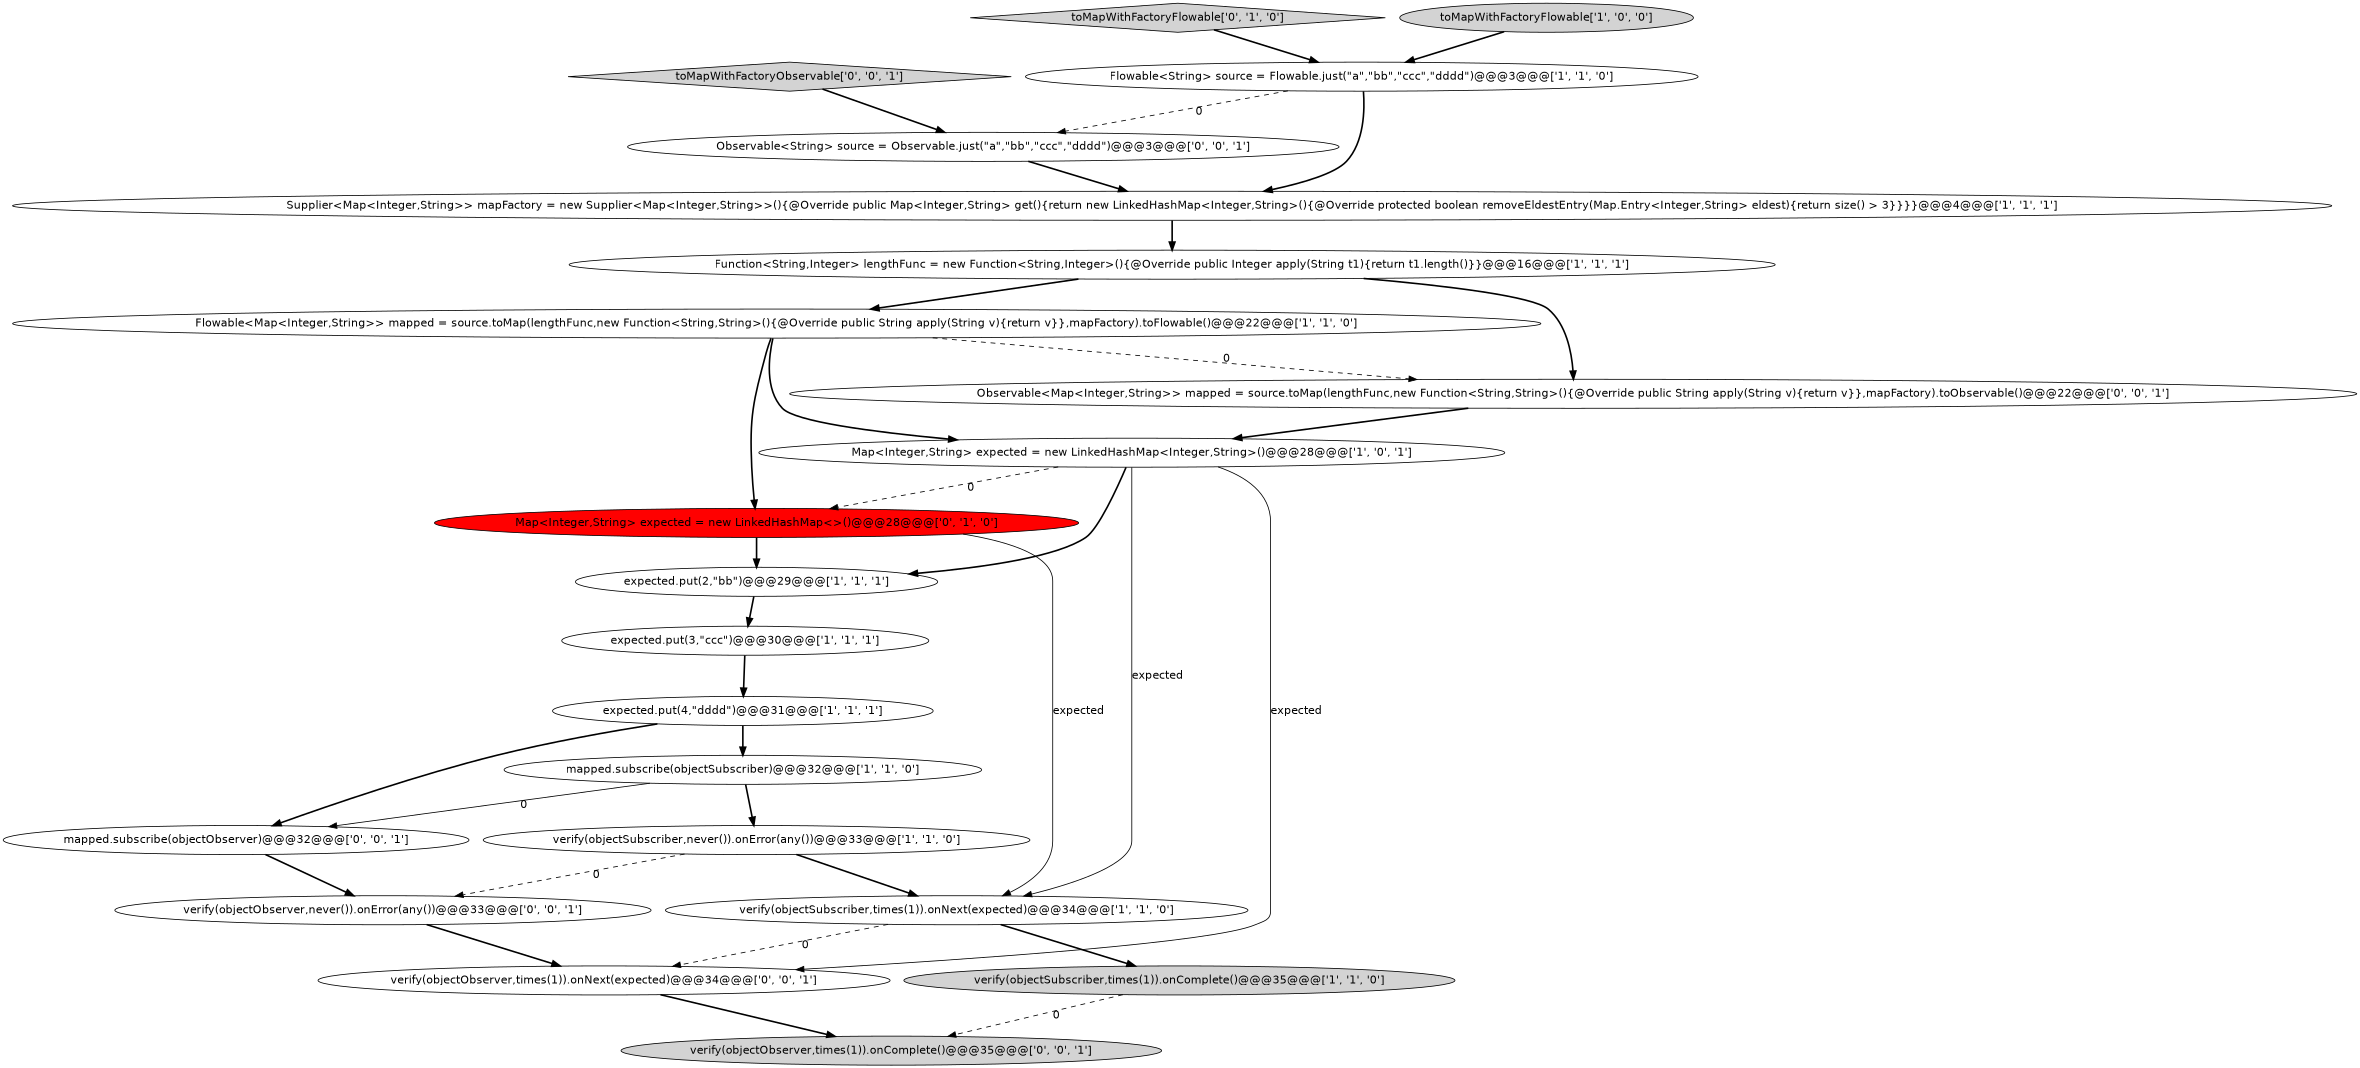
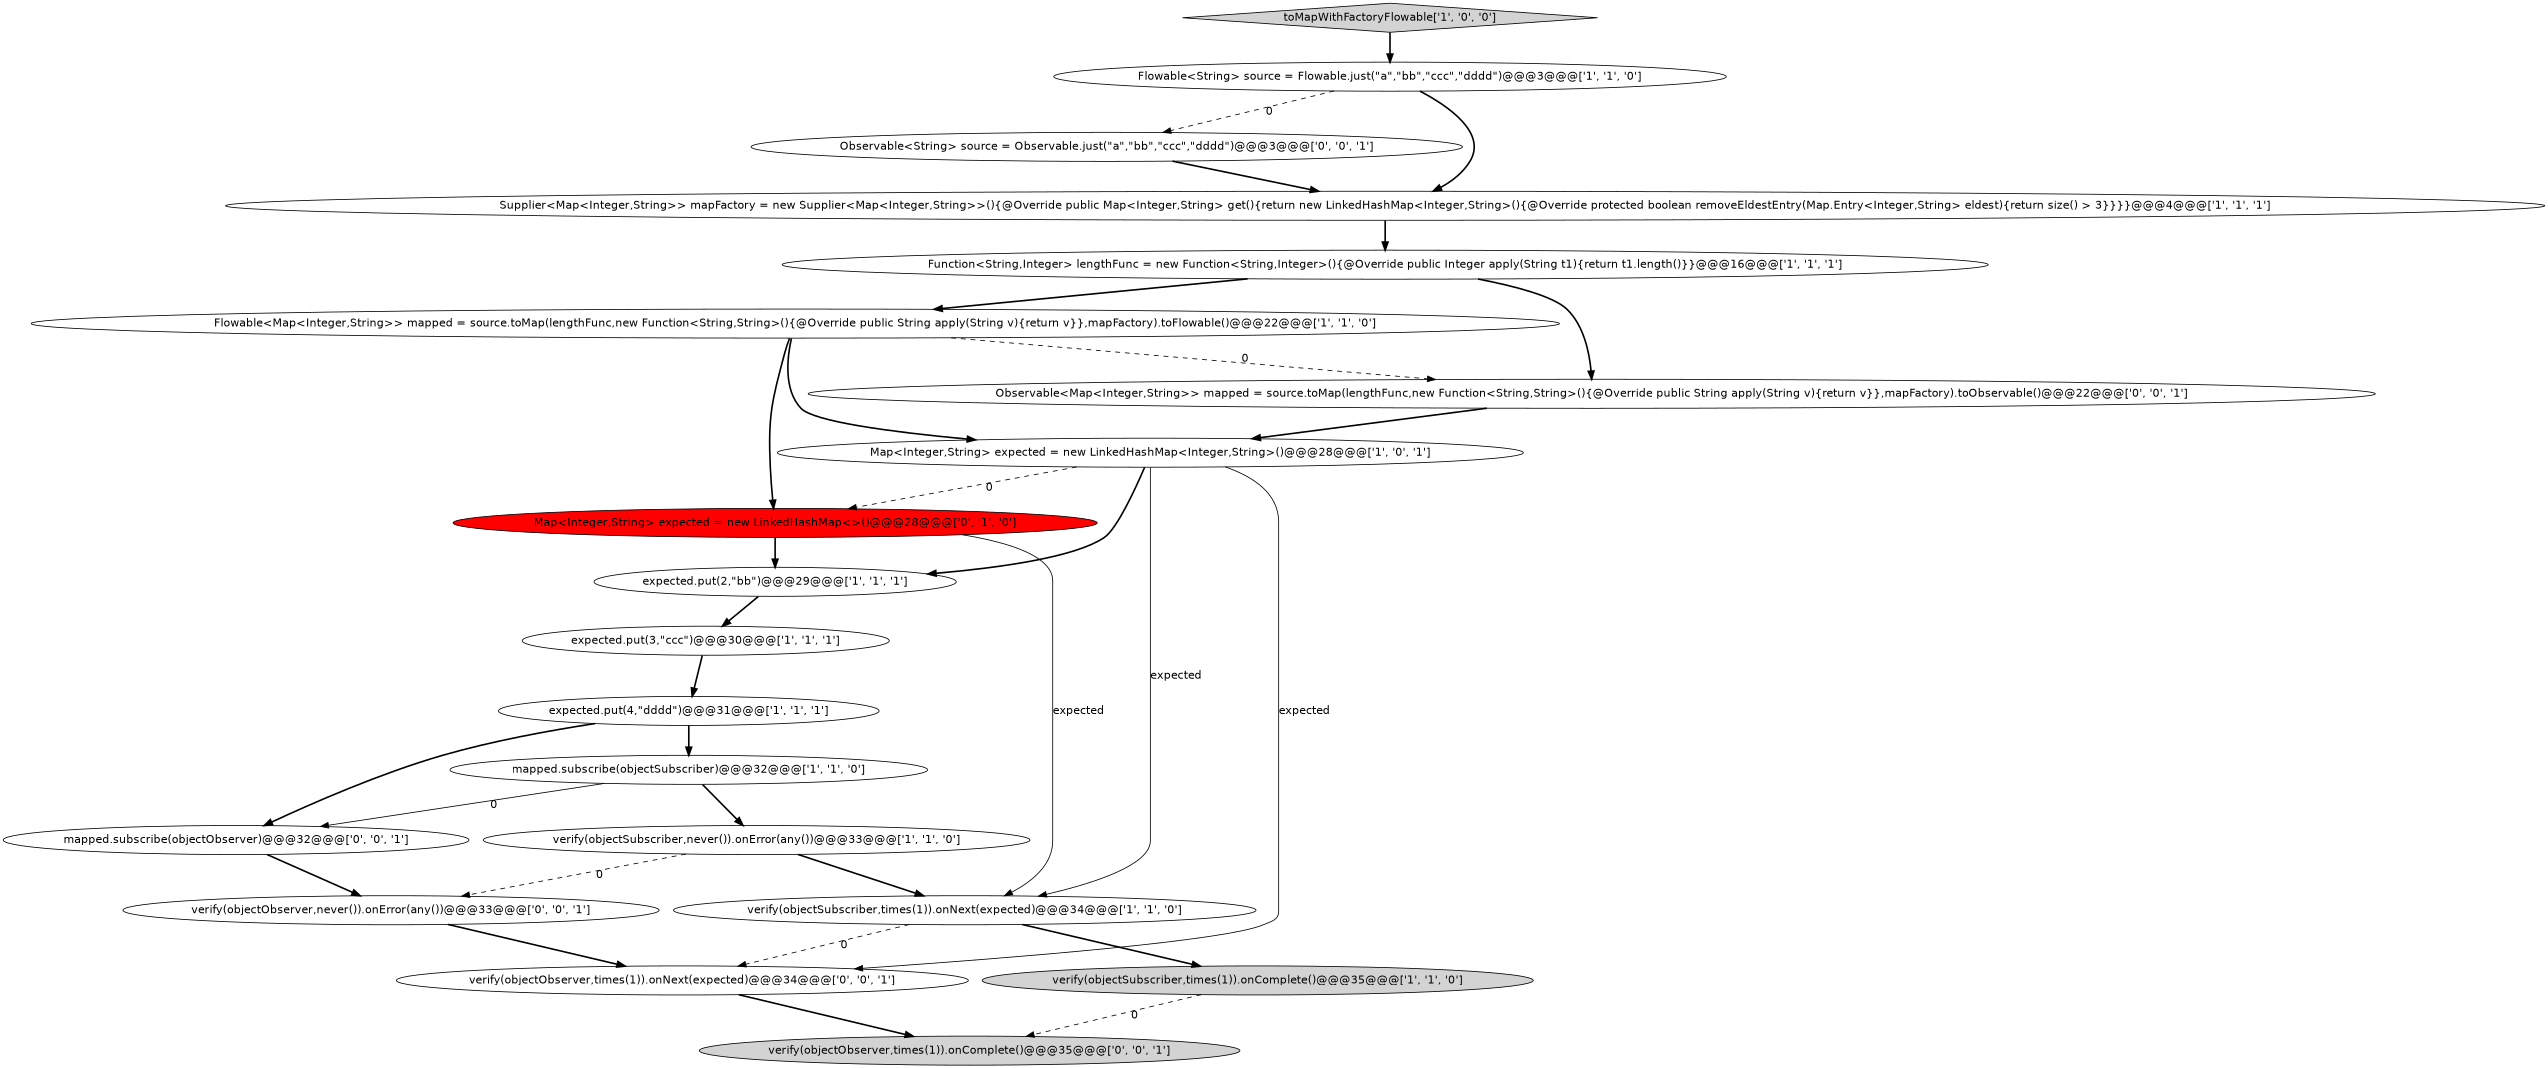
node "toMapWithFactoryFlowable['0', '1', '0']": removed
node "toMapWithFactoryFlowable['1', '0', '0']": shape ellipse -> diamond
node "toMapWithFactoryObservable['0', '0', '1']": removed
